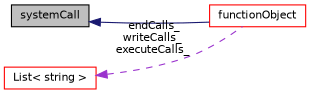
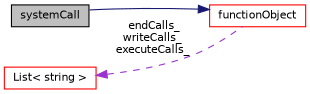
edge "functionObject" -> "systemCall": reversed
